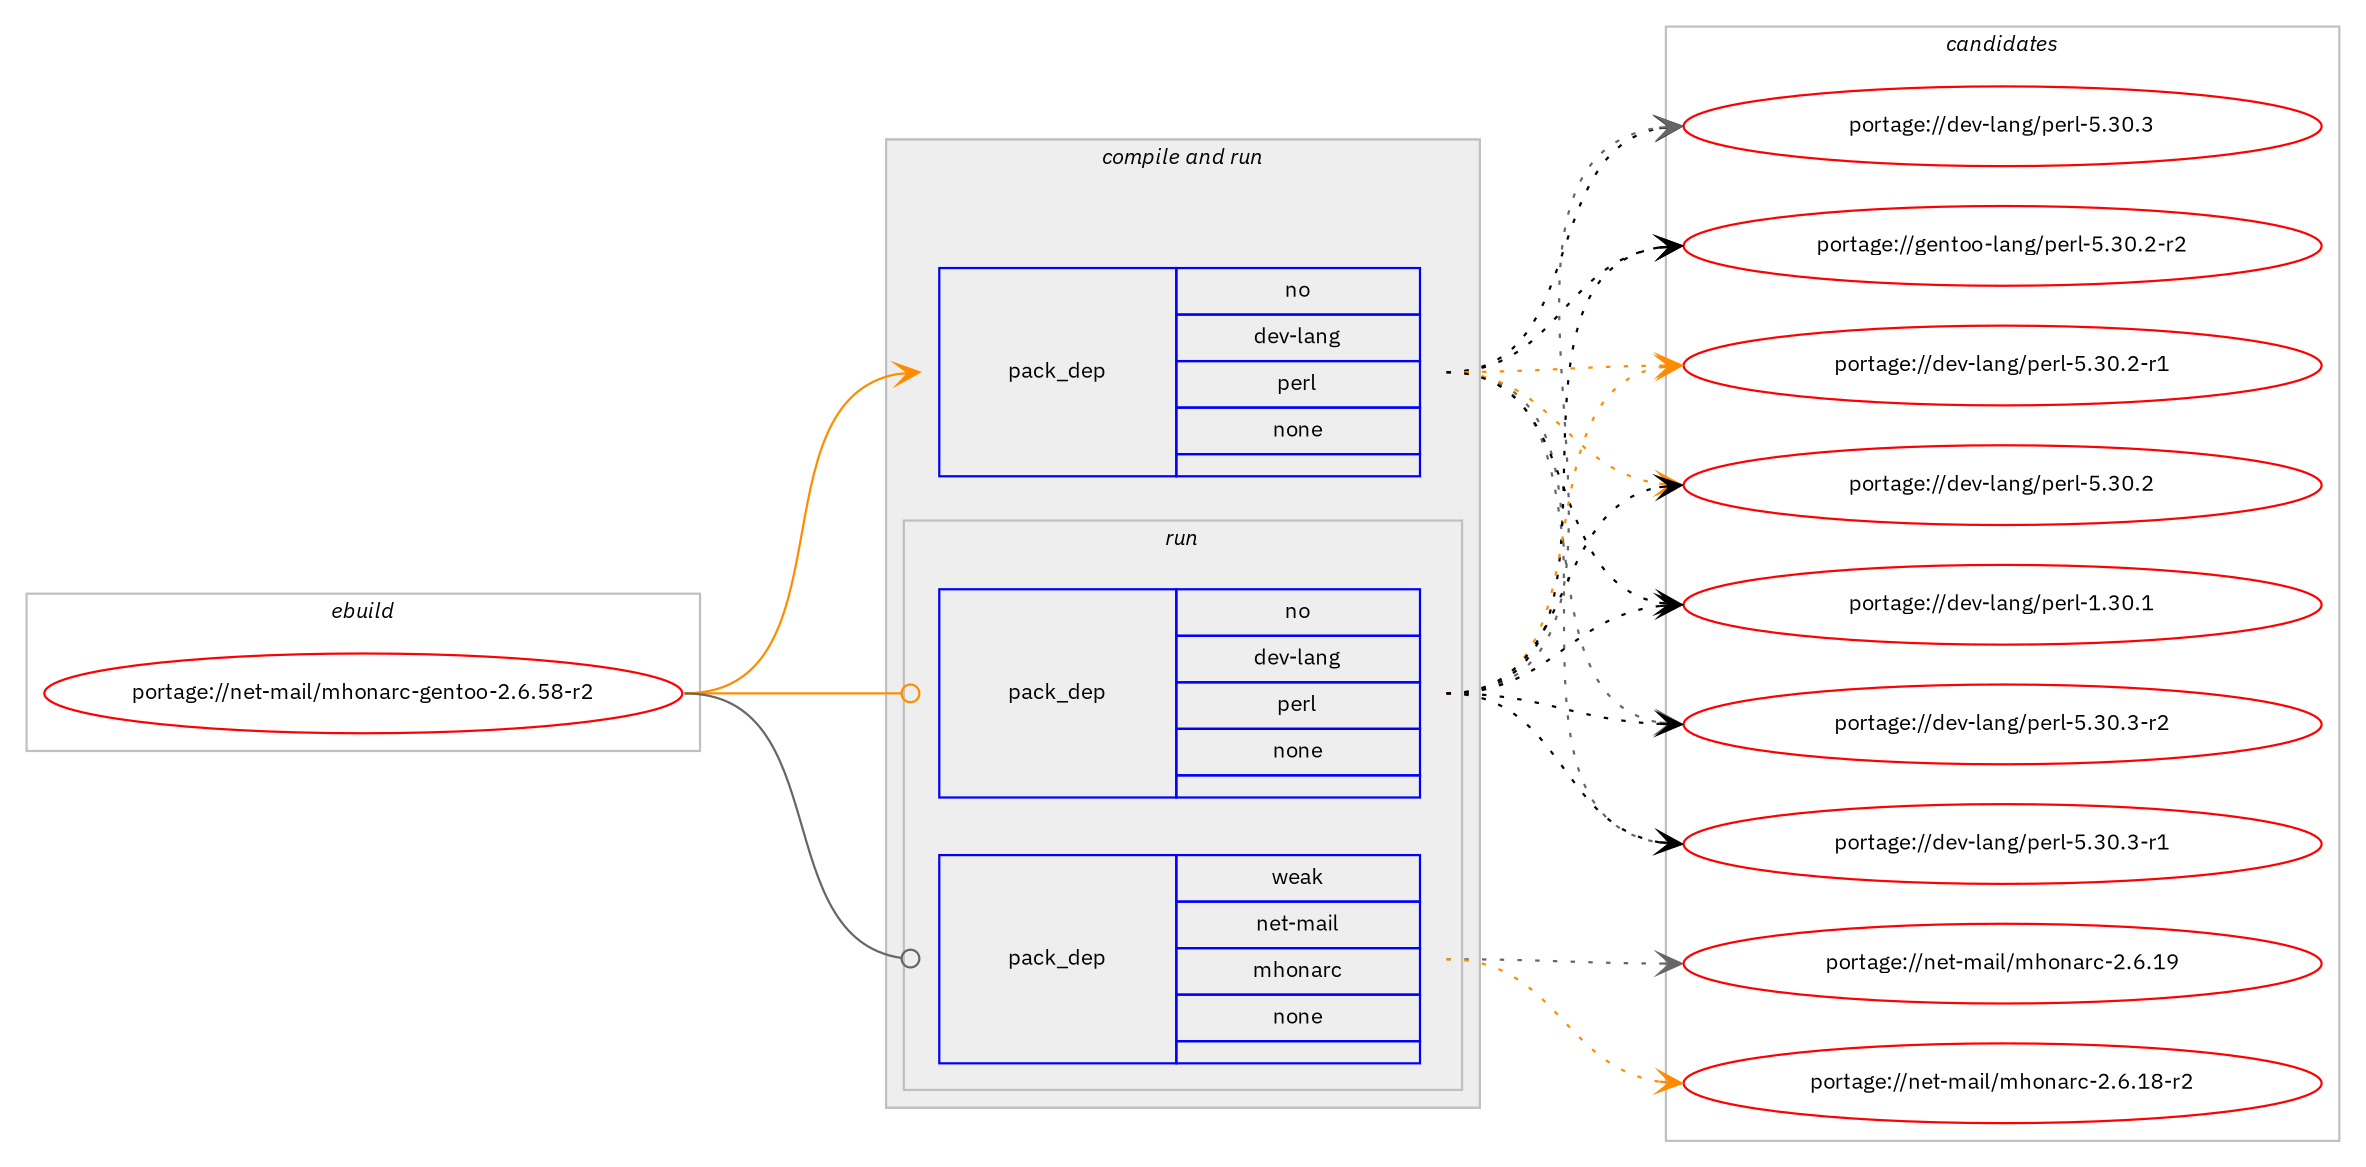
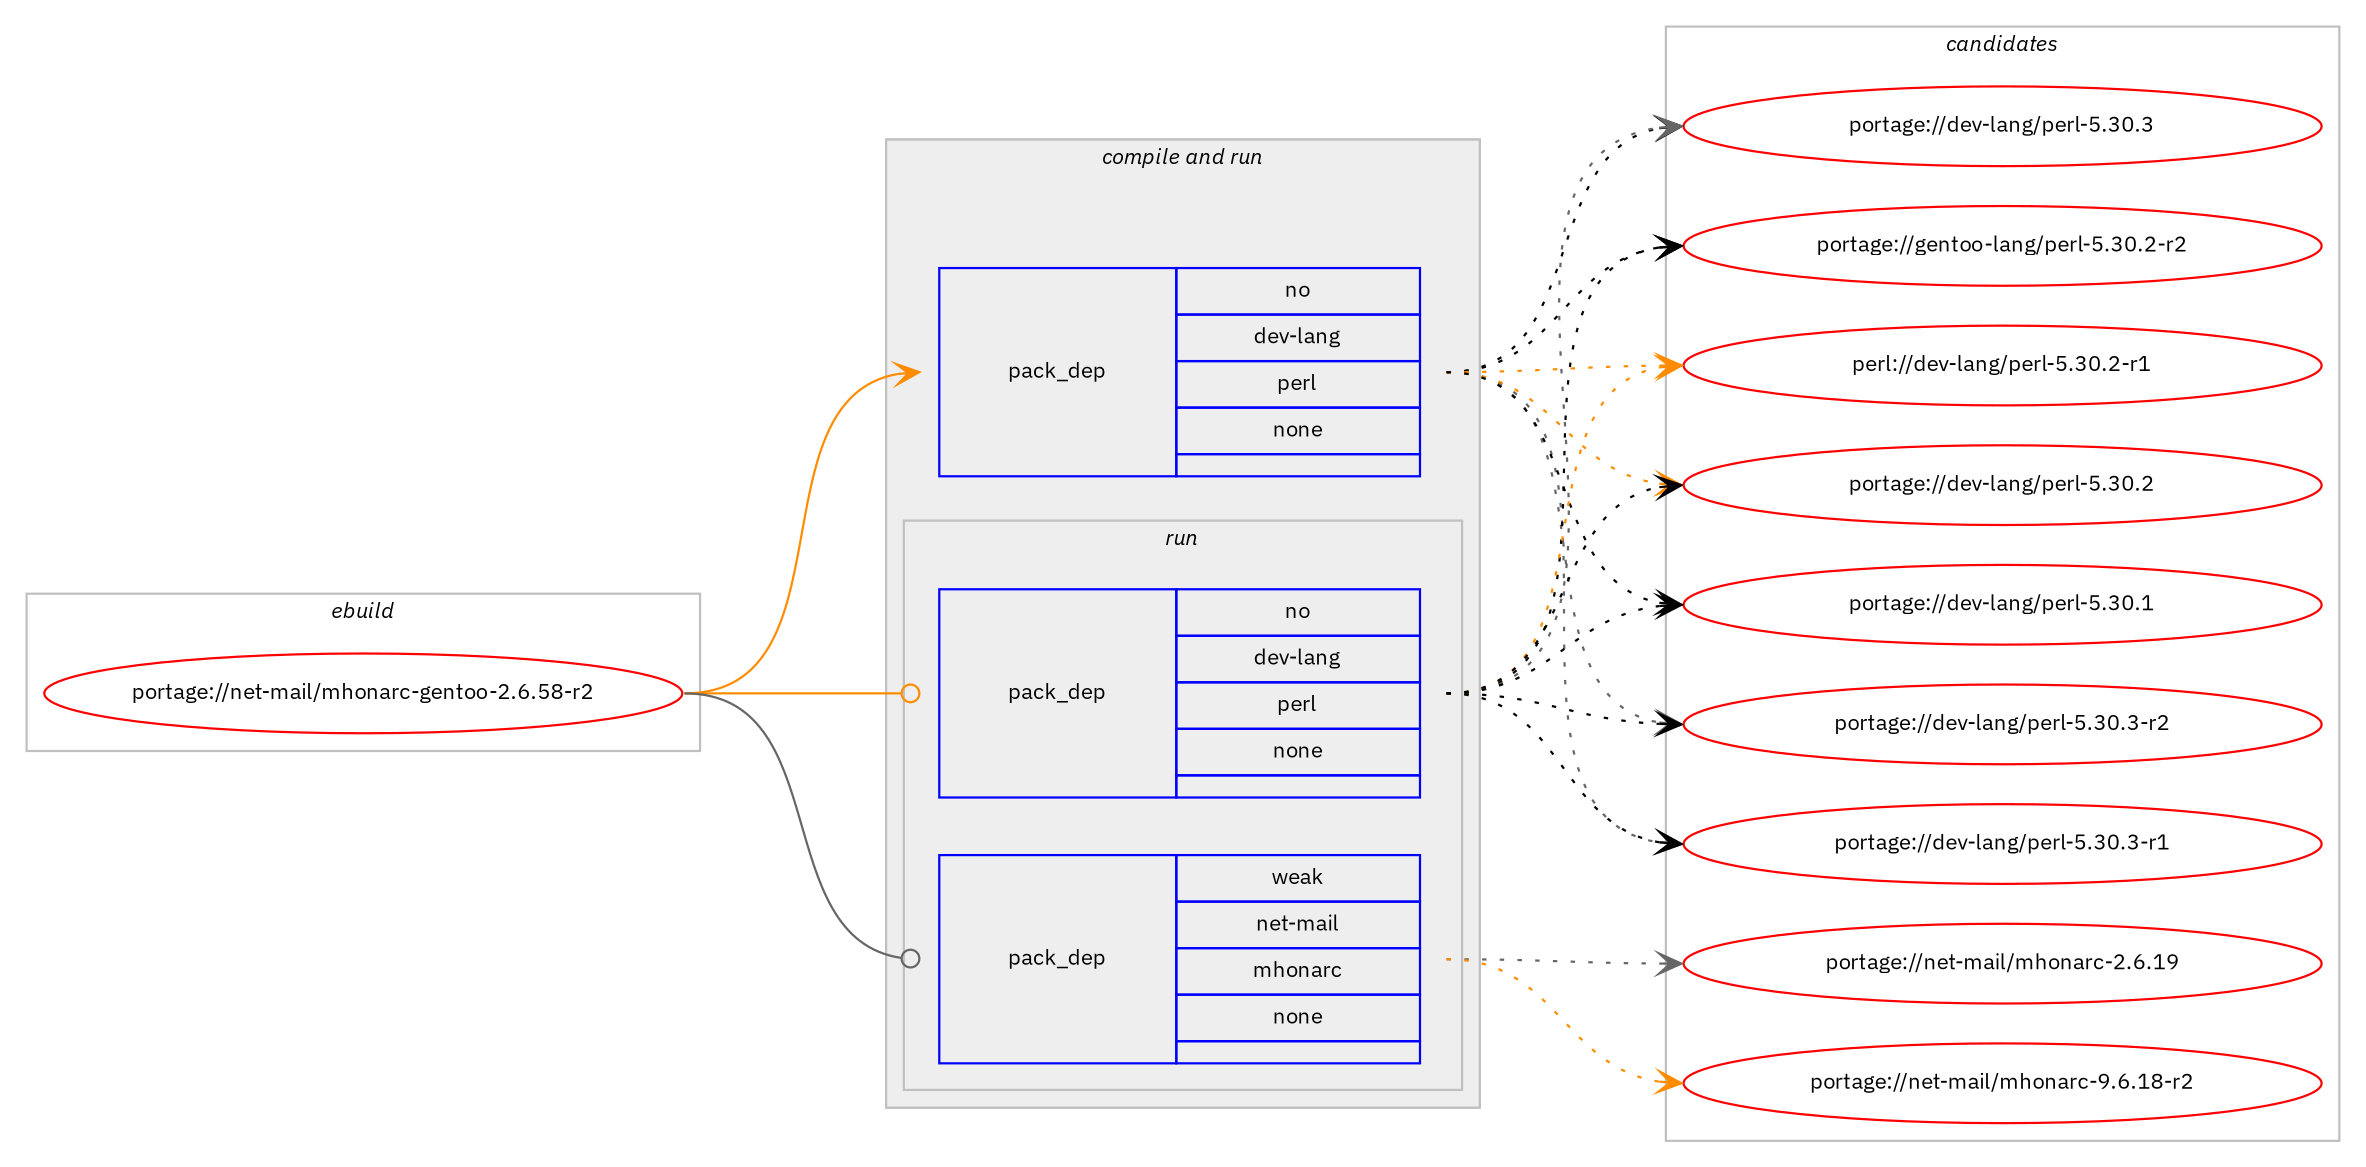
node "portage://dev-lang/perl-5.30.2-r1": label "portage://dev-lang/perl-5.30.2-r1" -> "perl://dev-lang/perl-5.30.2-r1"
node "portage://dev-lang/perl-1.30.1": label "portage://dev-lang/perl-1.30.1" -> "portage://dev-lang/perl-5.30.1"
node "portage://net-mail/mhonarc-2.6.18-r2": label "portage://net-mail/mhonarc-2.6.18-r2" -> "portage://net-mail/mhonarc-9.6.18-r2"
